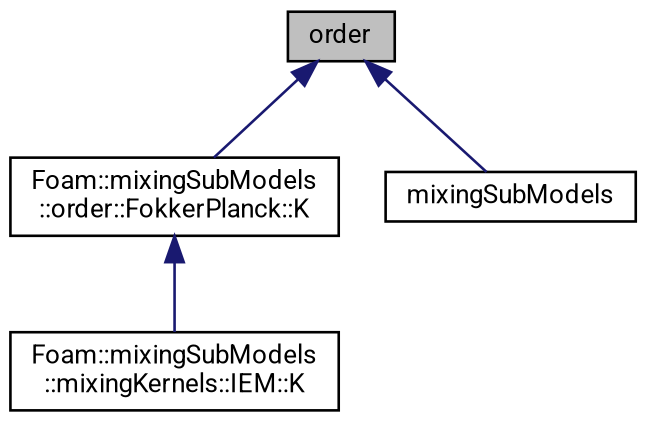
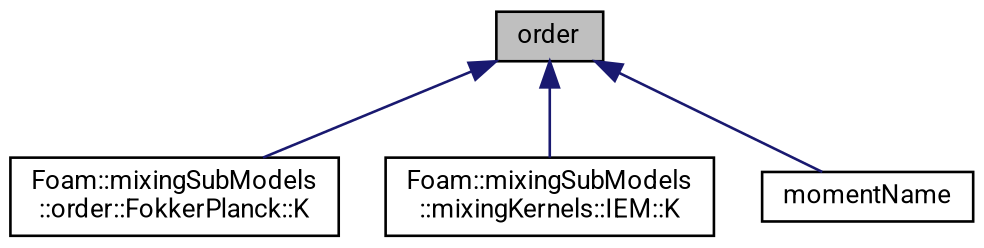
node "mixingSubModels": label "mixingSubModels" -> "momentName"
edge "Foam::mixingSubModels ::mixingKernels::IEM::K" -> "Foam::mixingSubModels ::order::FokkerPlanck::K": now "Foam::mixingSubModels ::mixingKernels::IEM::K" -> "order"
